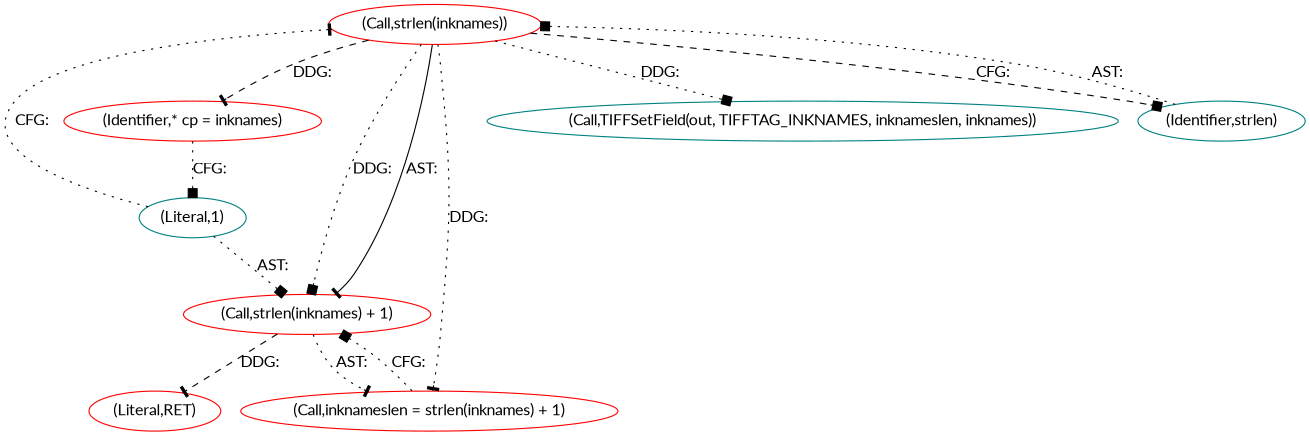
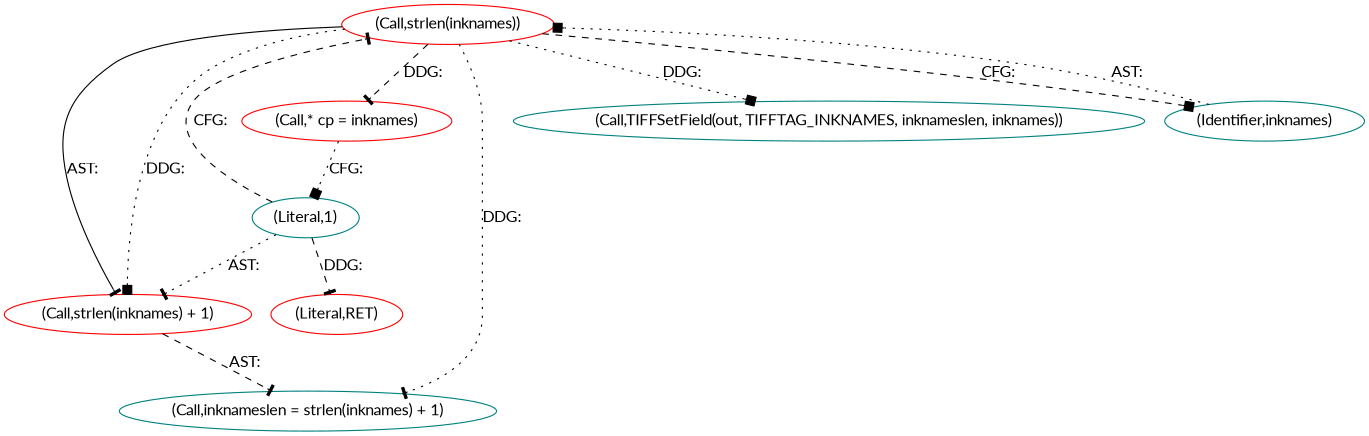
edge "(Literal,1)" -> "(Call,strlen(inknames))": style dotted -> dashed
node "(Identifier,* cp = inknames)": label "(Identifier,* cp = inknames)" -> "(Call,* cp = inknames)"
node "(Identifier,strlen)": label "(Identifier,strlen)" -> "(Identifier,inknames)"
edge "(Literal,1)" -> "(Call,strlen(inknames) + 1)": arrowhead box -> tee
edge "(Call,strlen(inknames) + 1)" -> "(Literal,RET)": now "(Literal,1)" -> "(Literal,RET)"
edge "(Call,inknameslen = strlen(inknames) + 1)" -> "(Call,strlen(inknames) + 1)": removed, label "CFG:"
edge "(Call,strlen(inknames) + 1)" -> "(Call,inknameslen = strlen(inknames) + 1)": style dotted -> dashed
node "(Call,inknameslen = strlen(inknames) + 1)": color red -> teal
